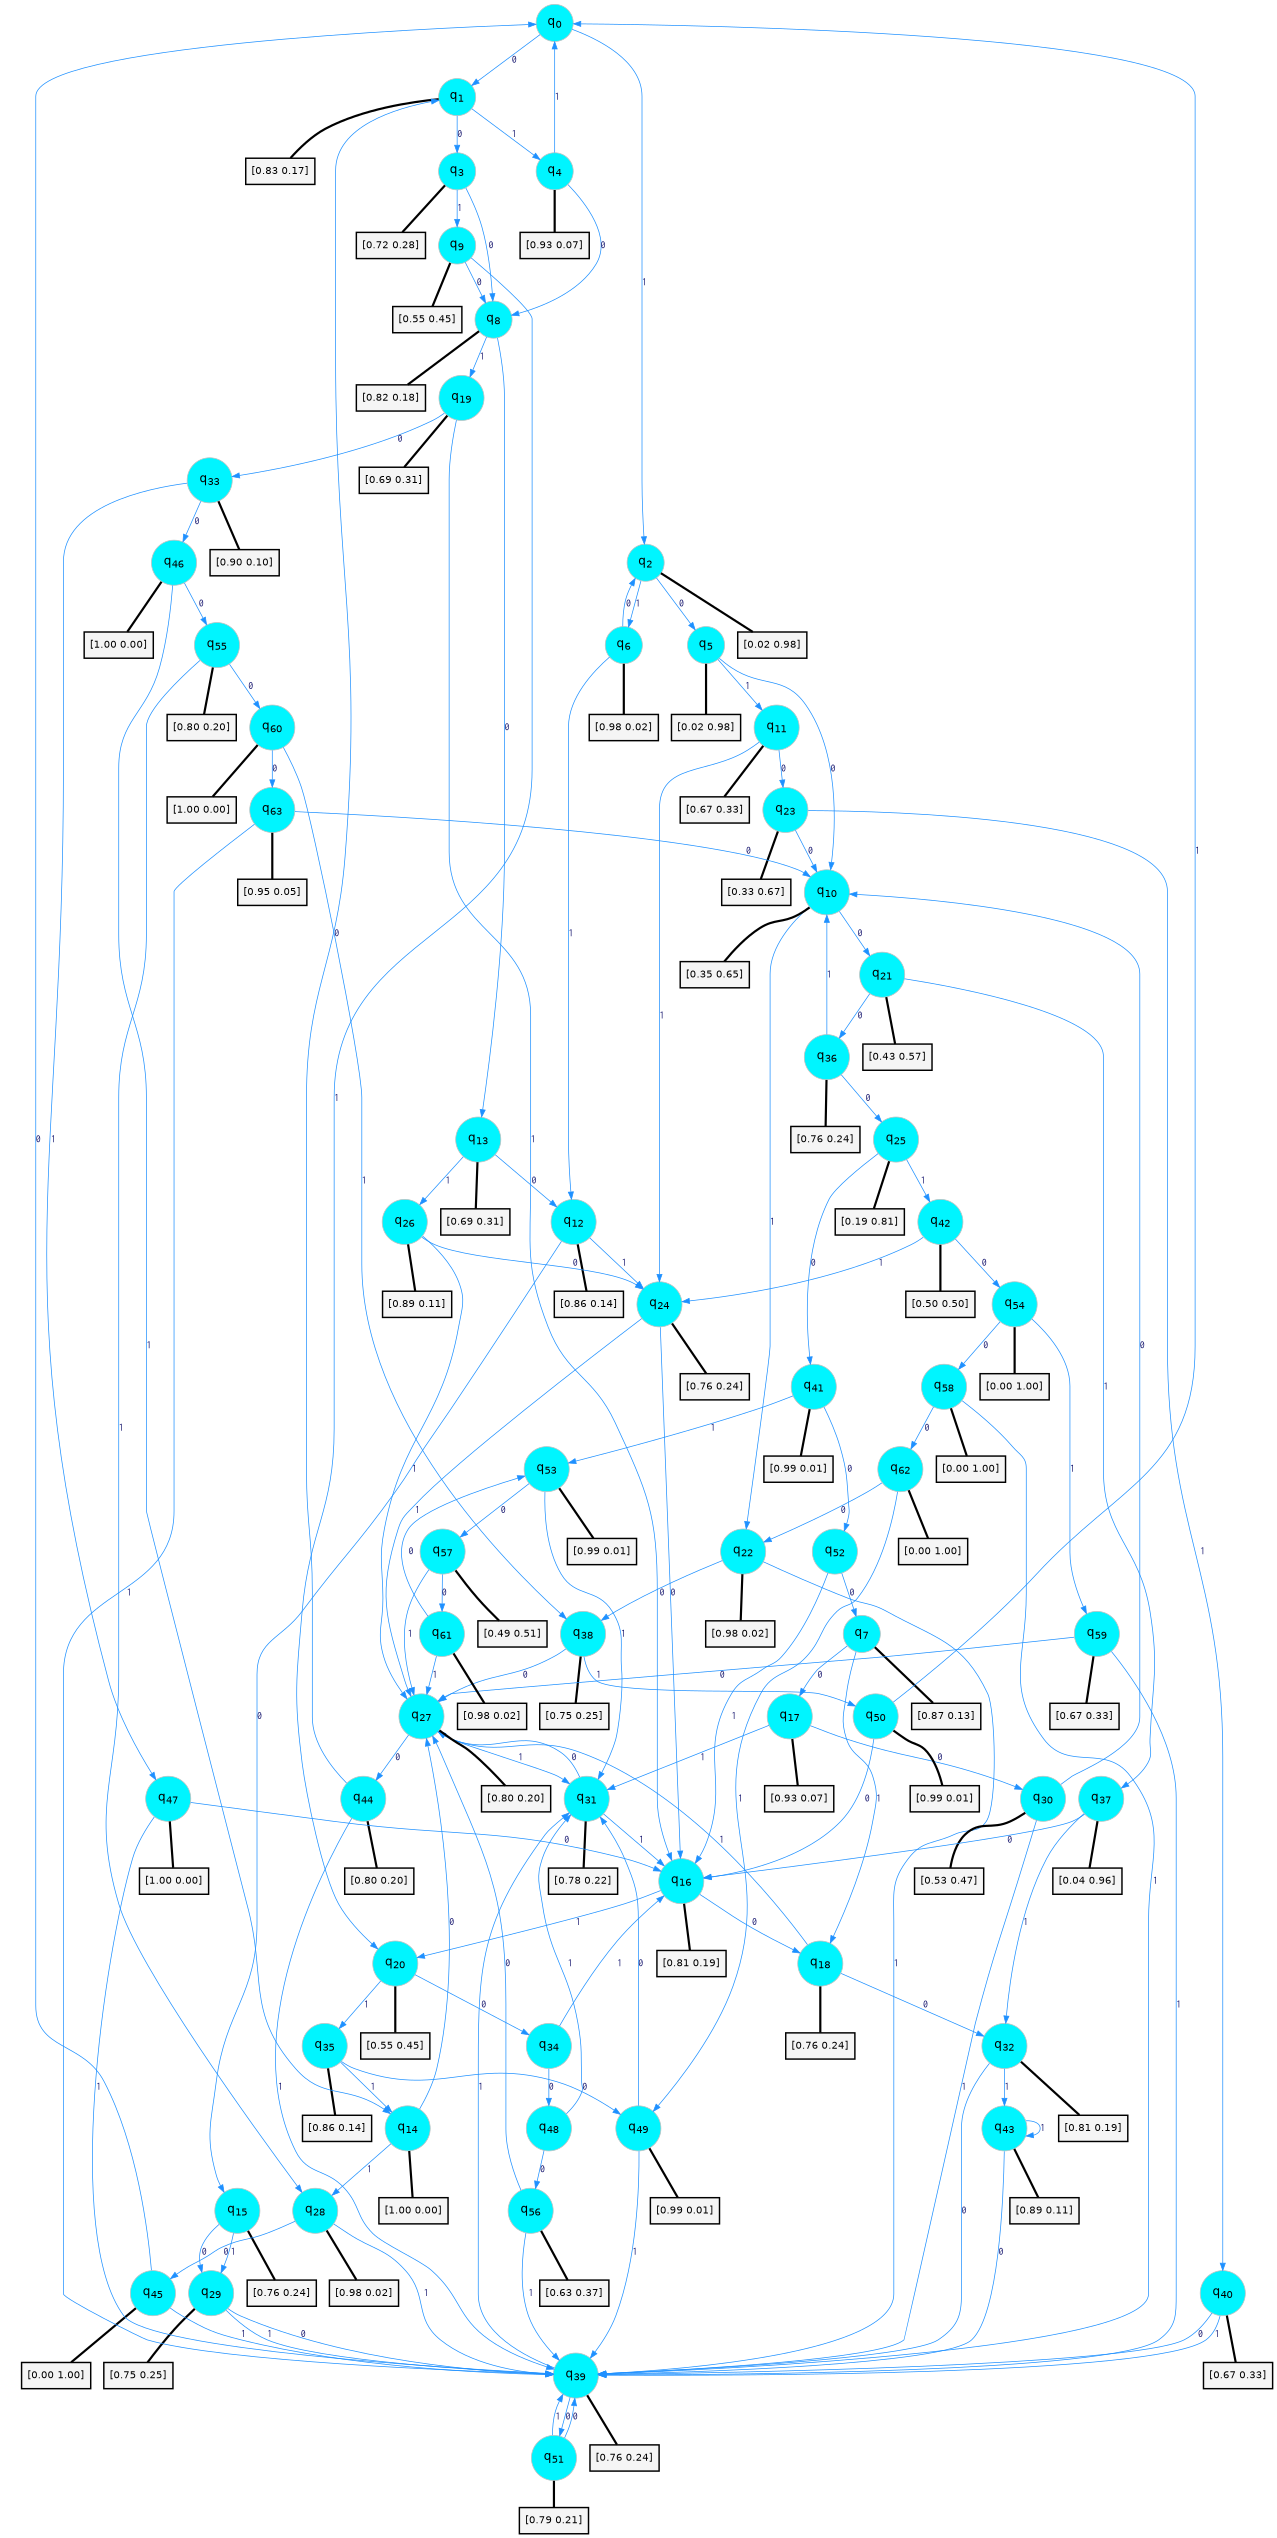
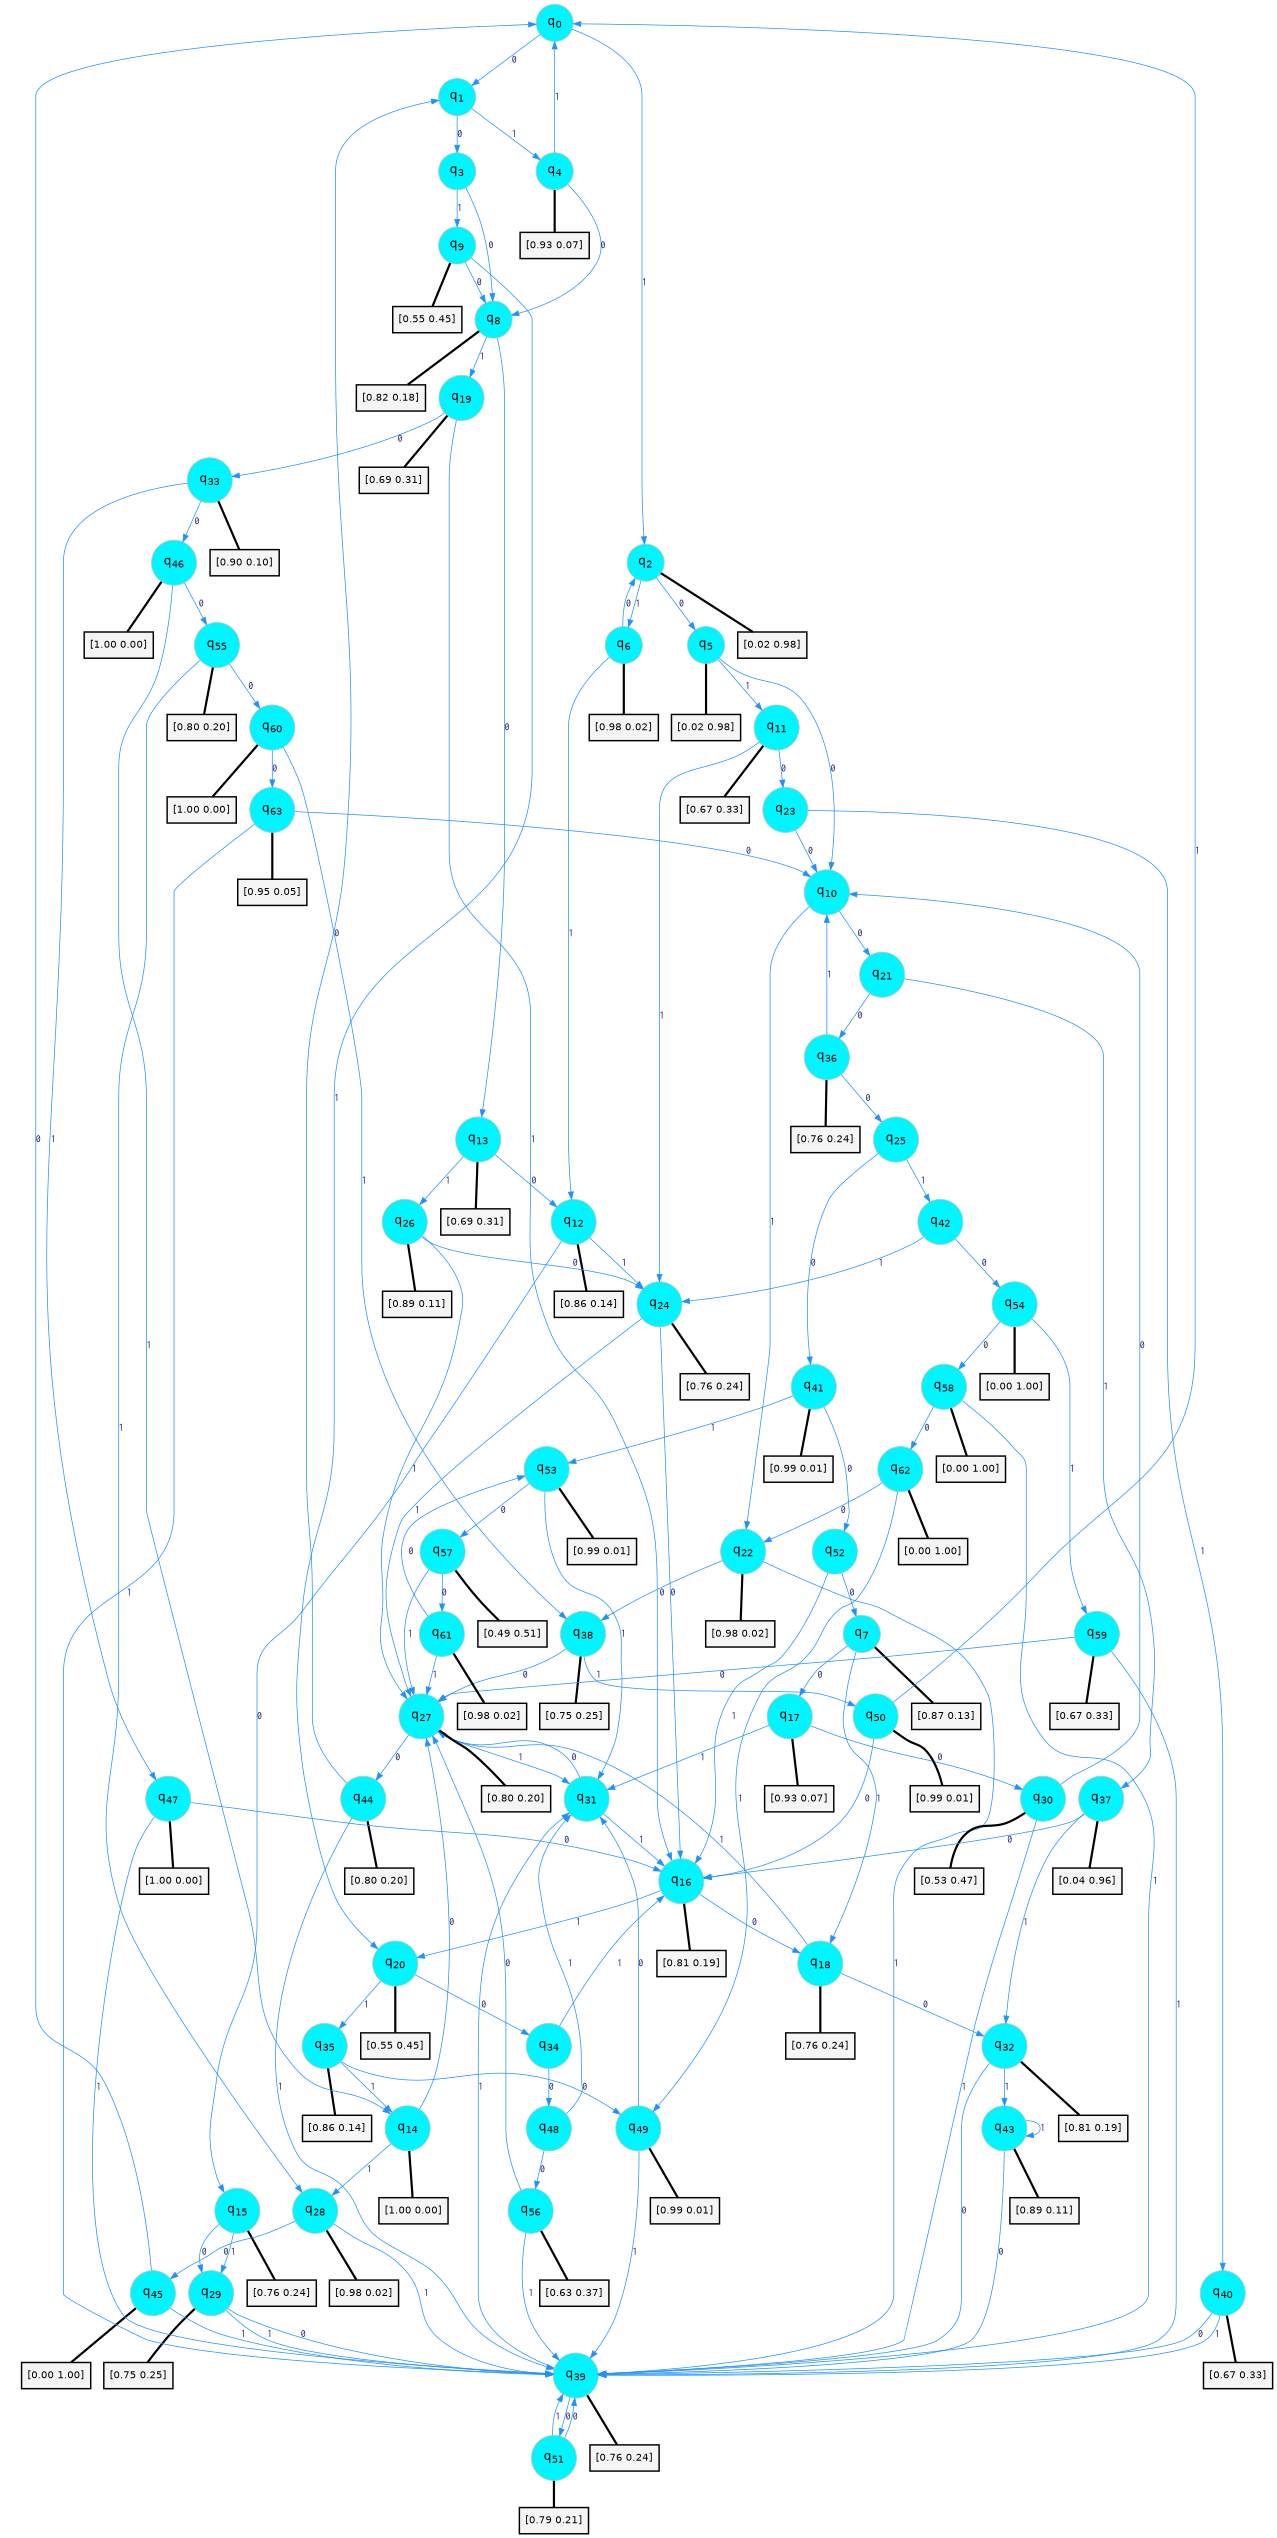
node "[0.83 0.17]": removed
node "[0.72 0.28]": removed
node "[0.33 0.67]": removed
node "[0.35 0.65]": removed
node "[0.43 0.57]": removed
node "[0.19 0.81]": removed
node "[0.50 0.50]": removed
node "[0.78 0.22]": removed
